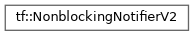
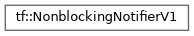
node "tf::NonblockingNotifierV2": label "tf::NonblockingNotifierV2" -> "tf::NonblockingNotifierV1"
